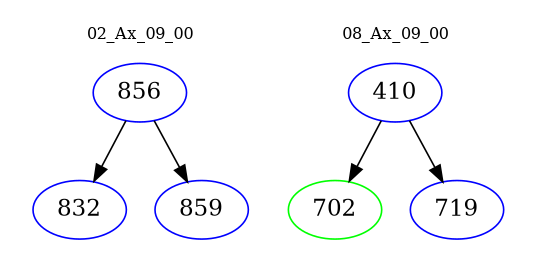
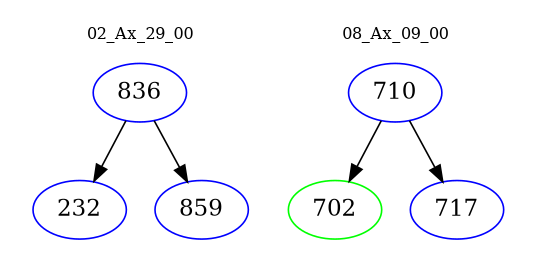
cluster "02_Ax_09_00": label "02_Ax_09_00" -> "02_Ax_29_00"
node "856": label "856" -> "836"
node "410": label "410" -> "710"
node "832": label "832" -> "232"
node "719": label "719" -> "717"
